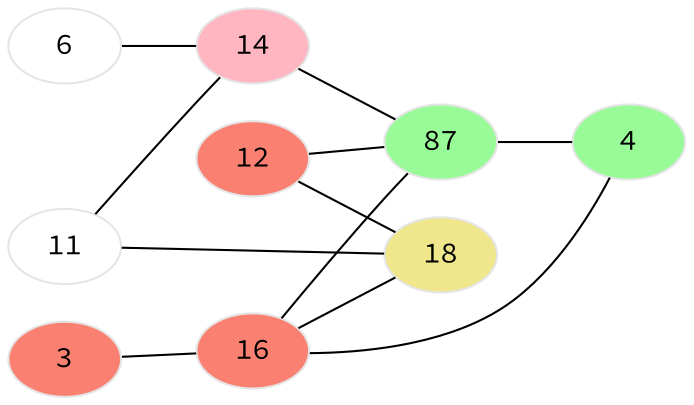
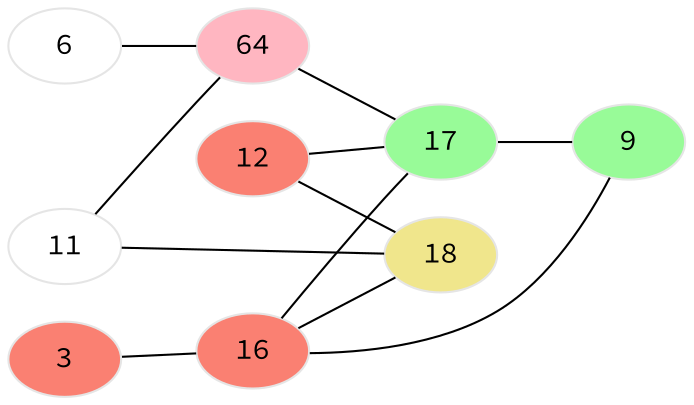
node "14": label "14" -> "64"
node "87": label "87" -> "17"
node "4": label "4" -> "9"
